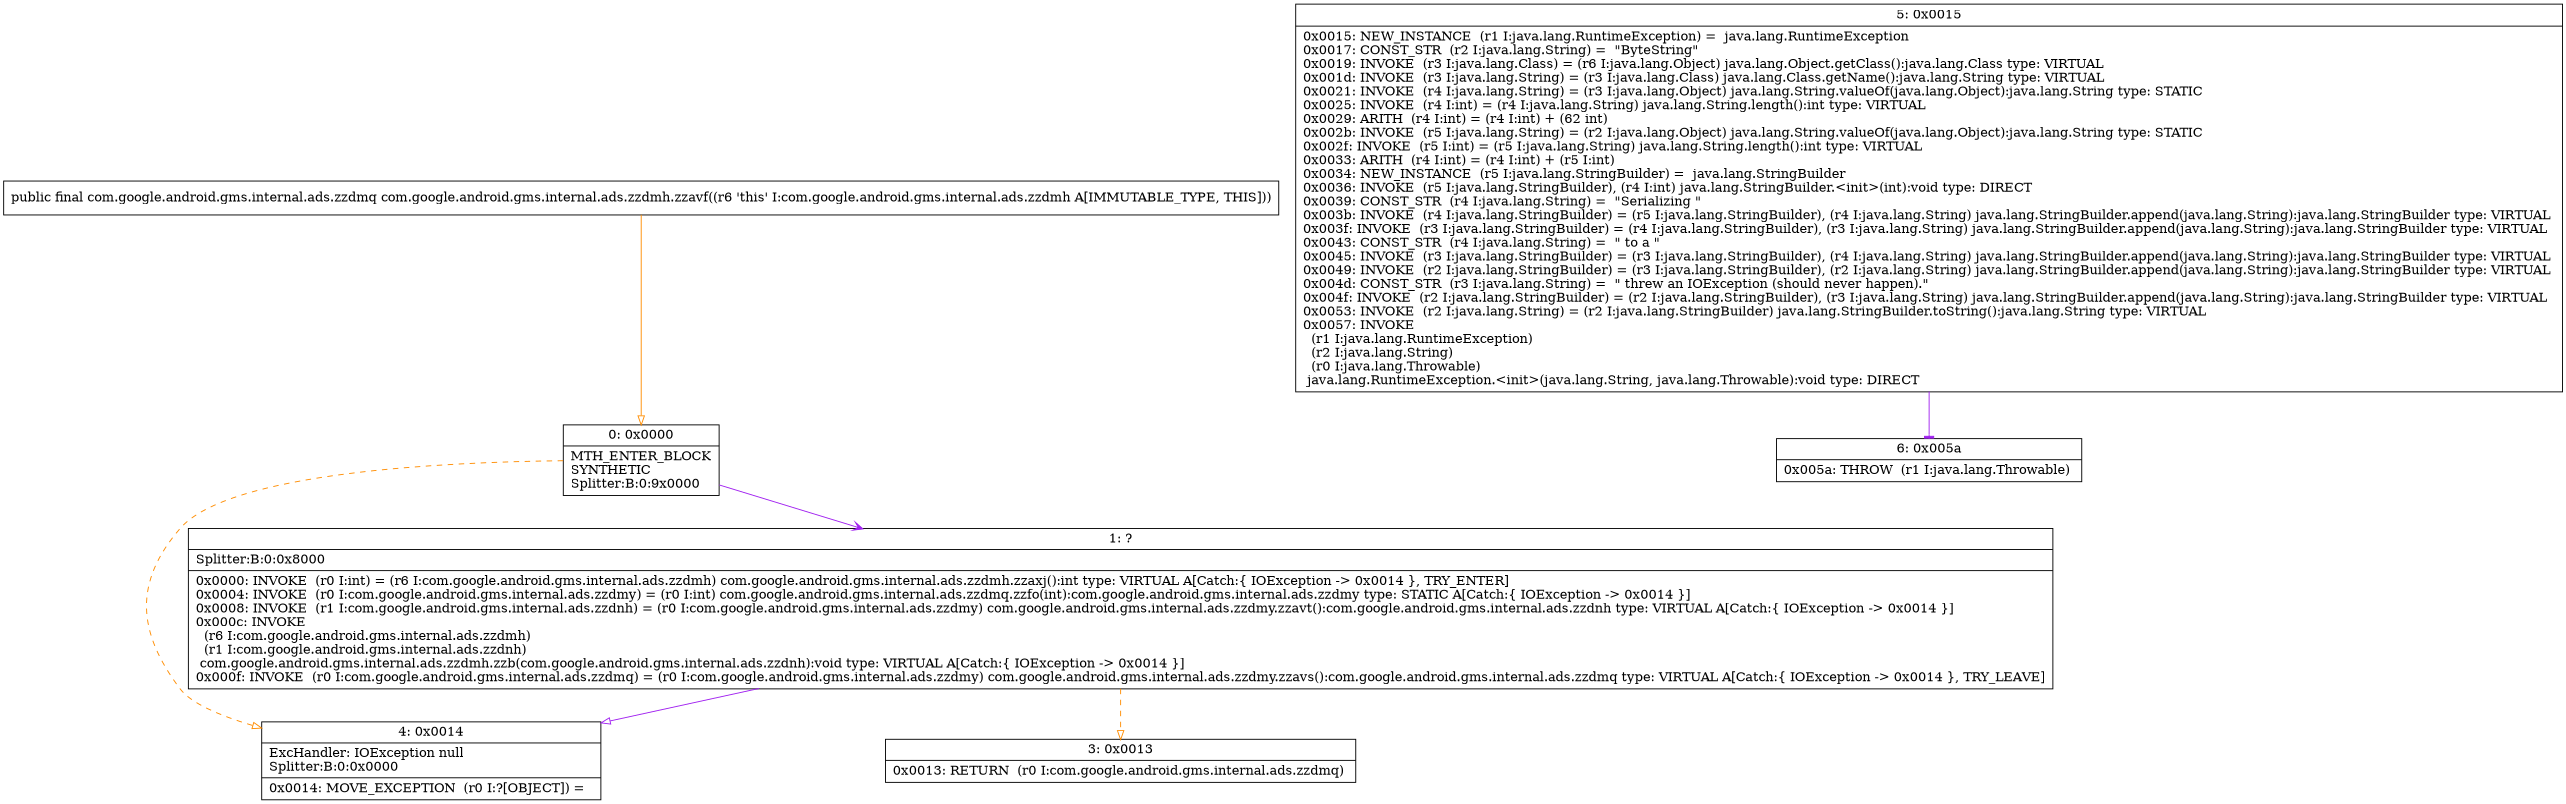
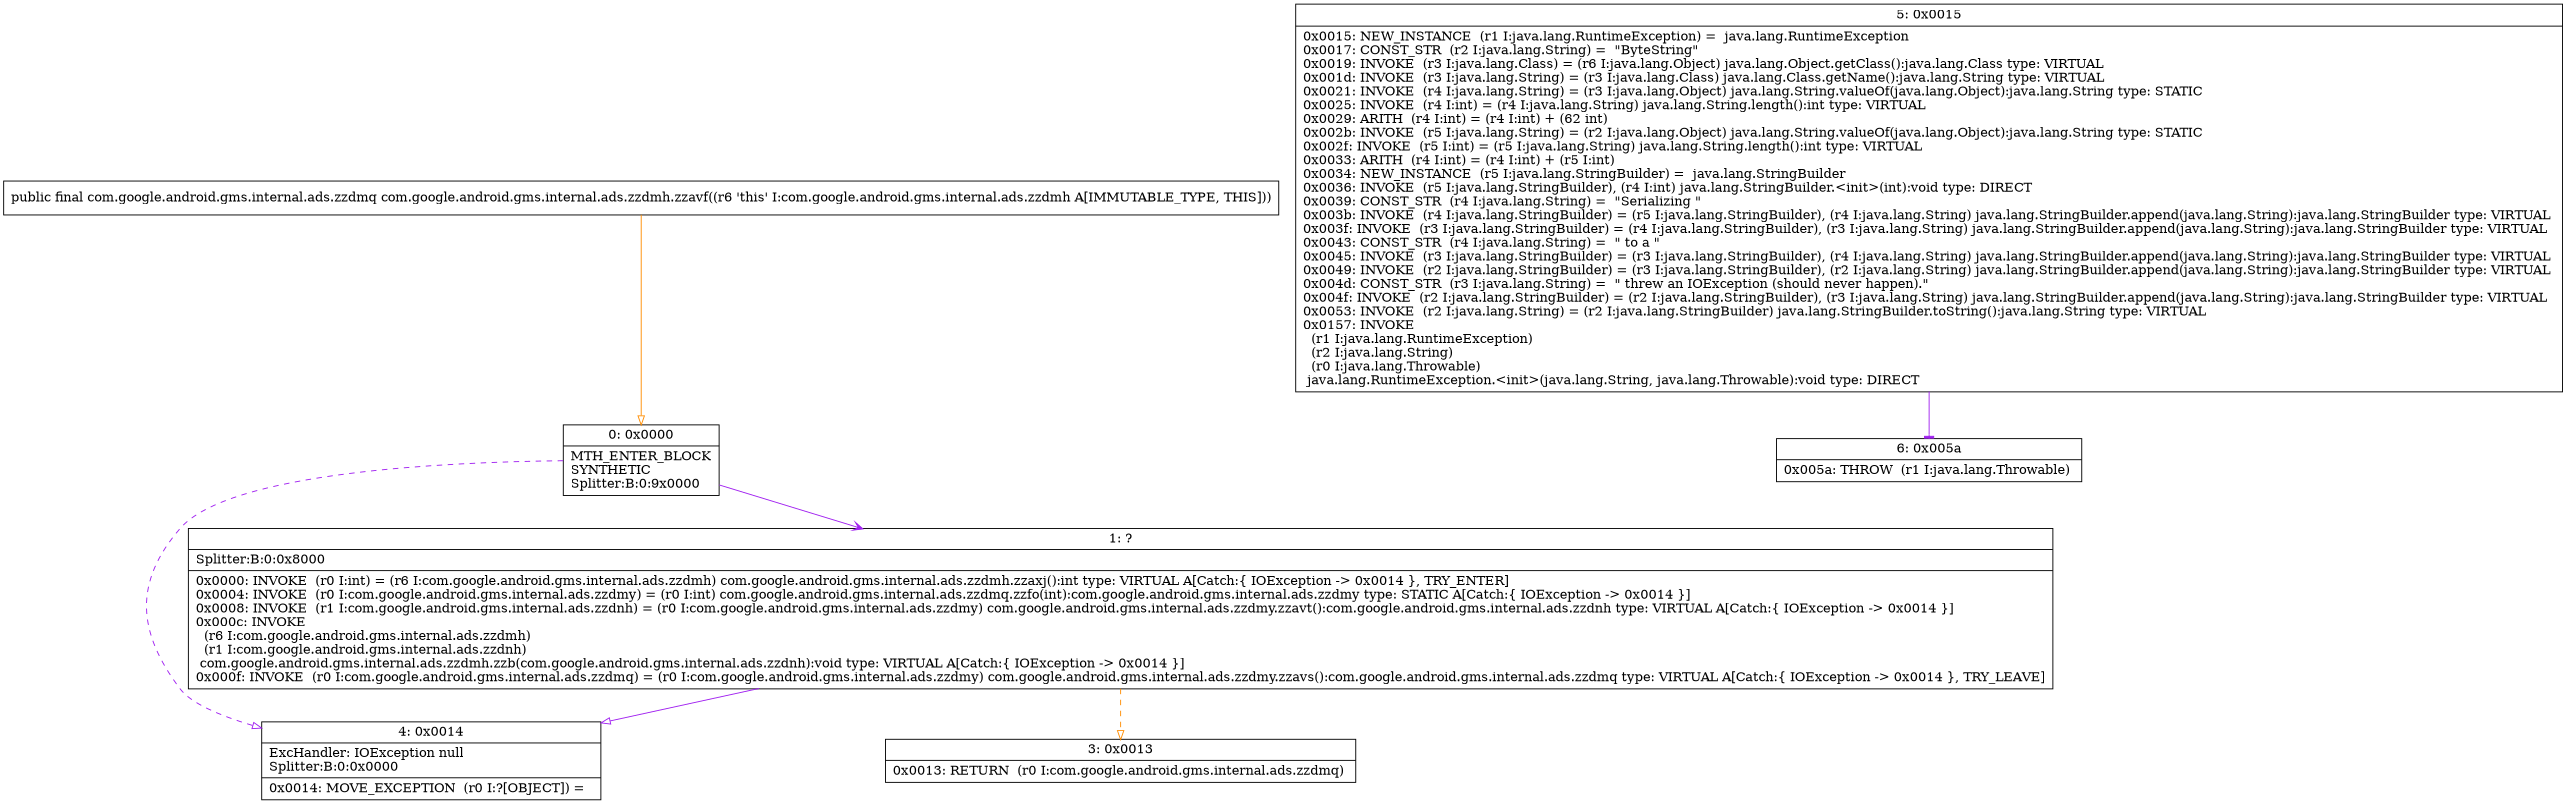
node "5: 0x0015": text "0x0057: INVOKE" -> "0x0157: INVOKE"
edge "0: 0x0000" -> "4: 0x0014": color darkorange -> purple
